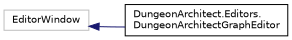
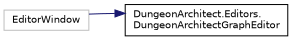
edge "DungeonArchitect.Editors. DungeonArchitectGraphEditor" -> "EditorWindow": reversed
